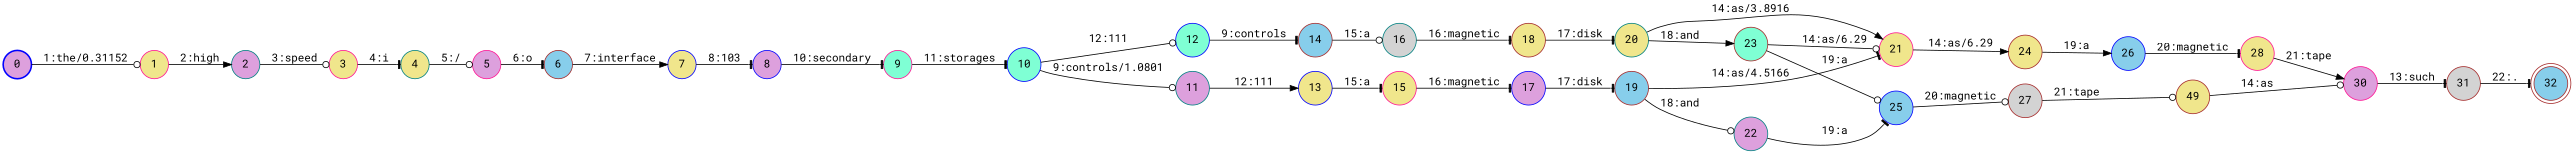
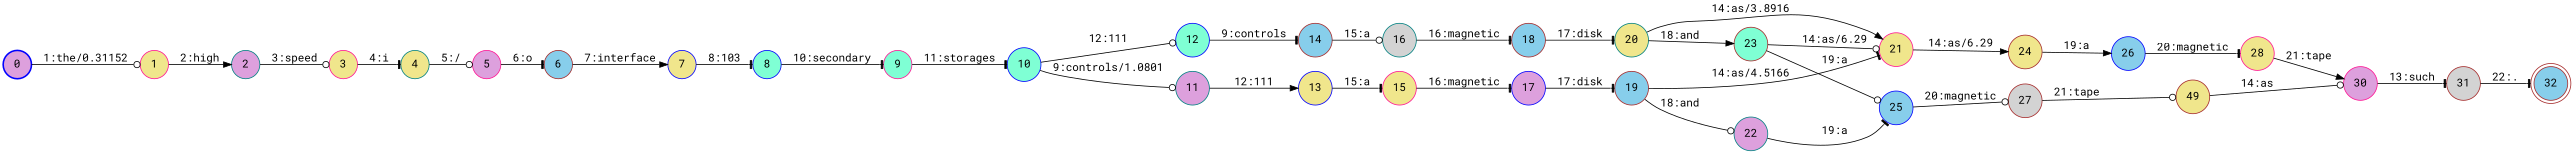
node "18": fillcolor khaki -> skyblue
node "8": fillcolor plum -> aquamarine
